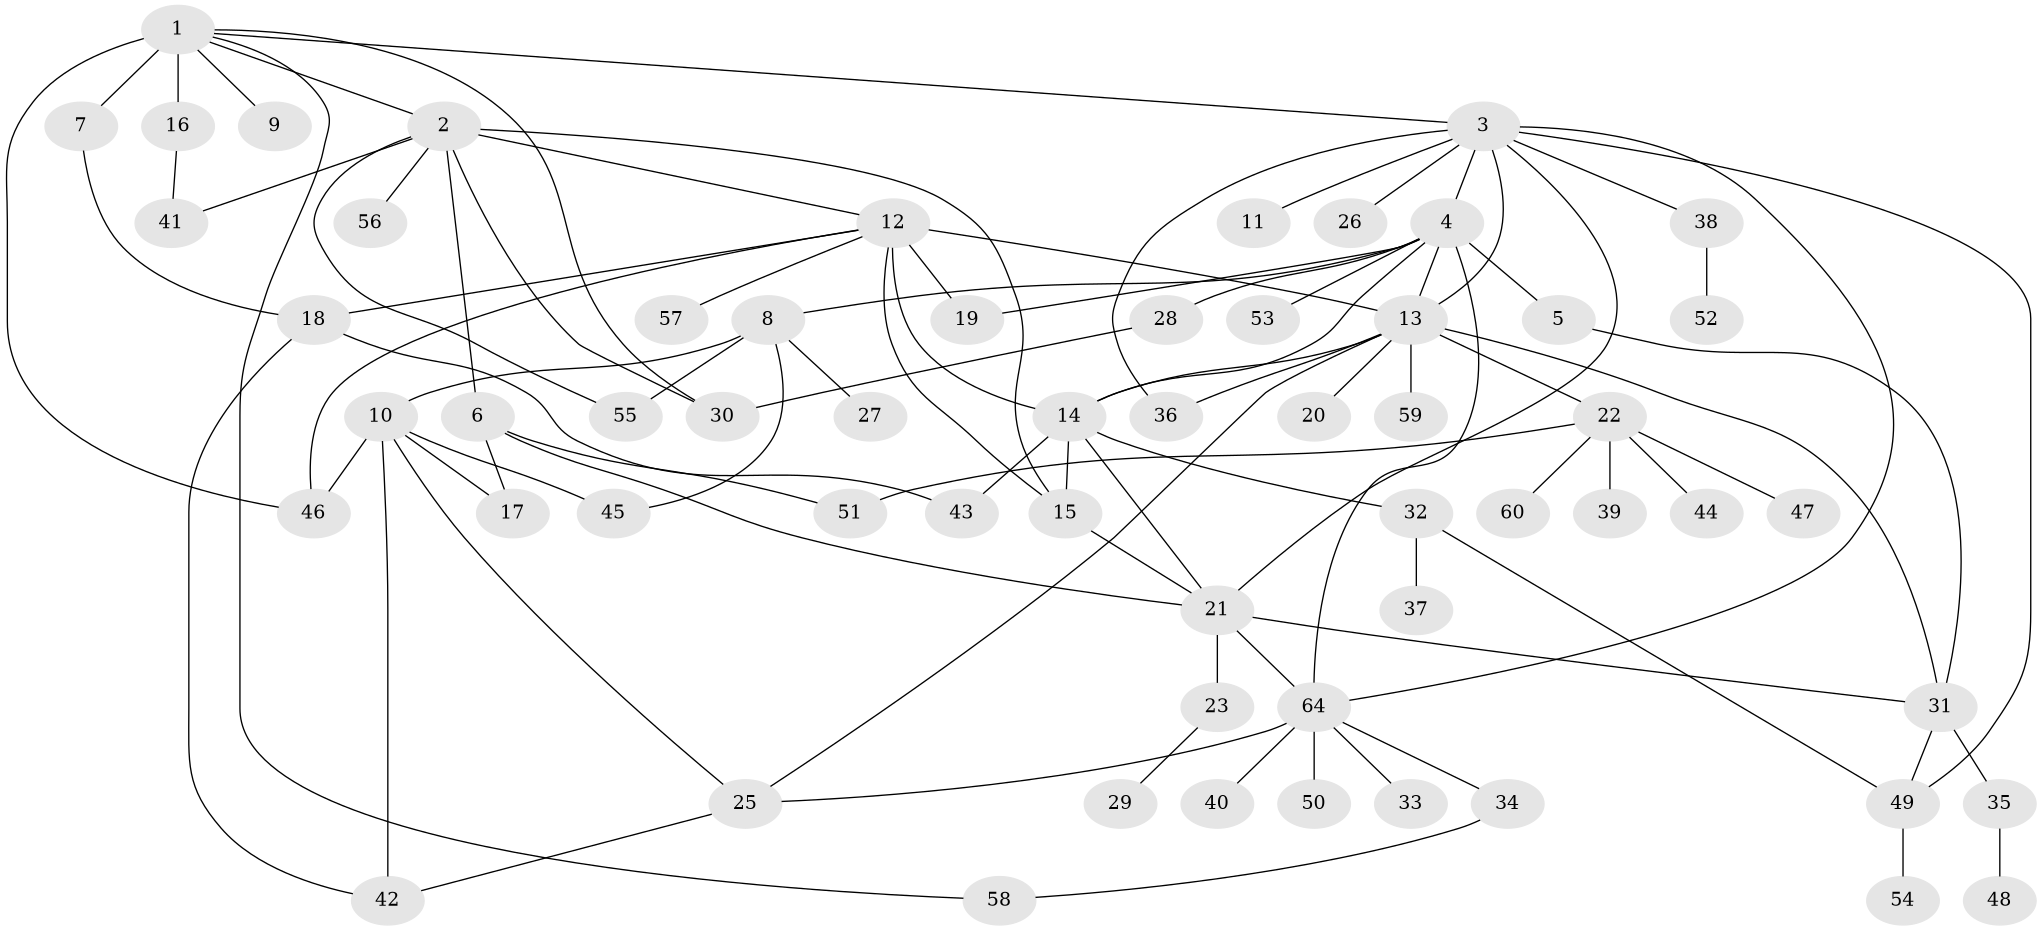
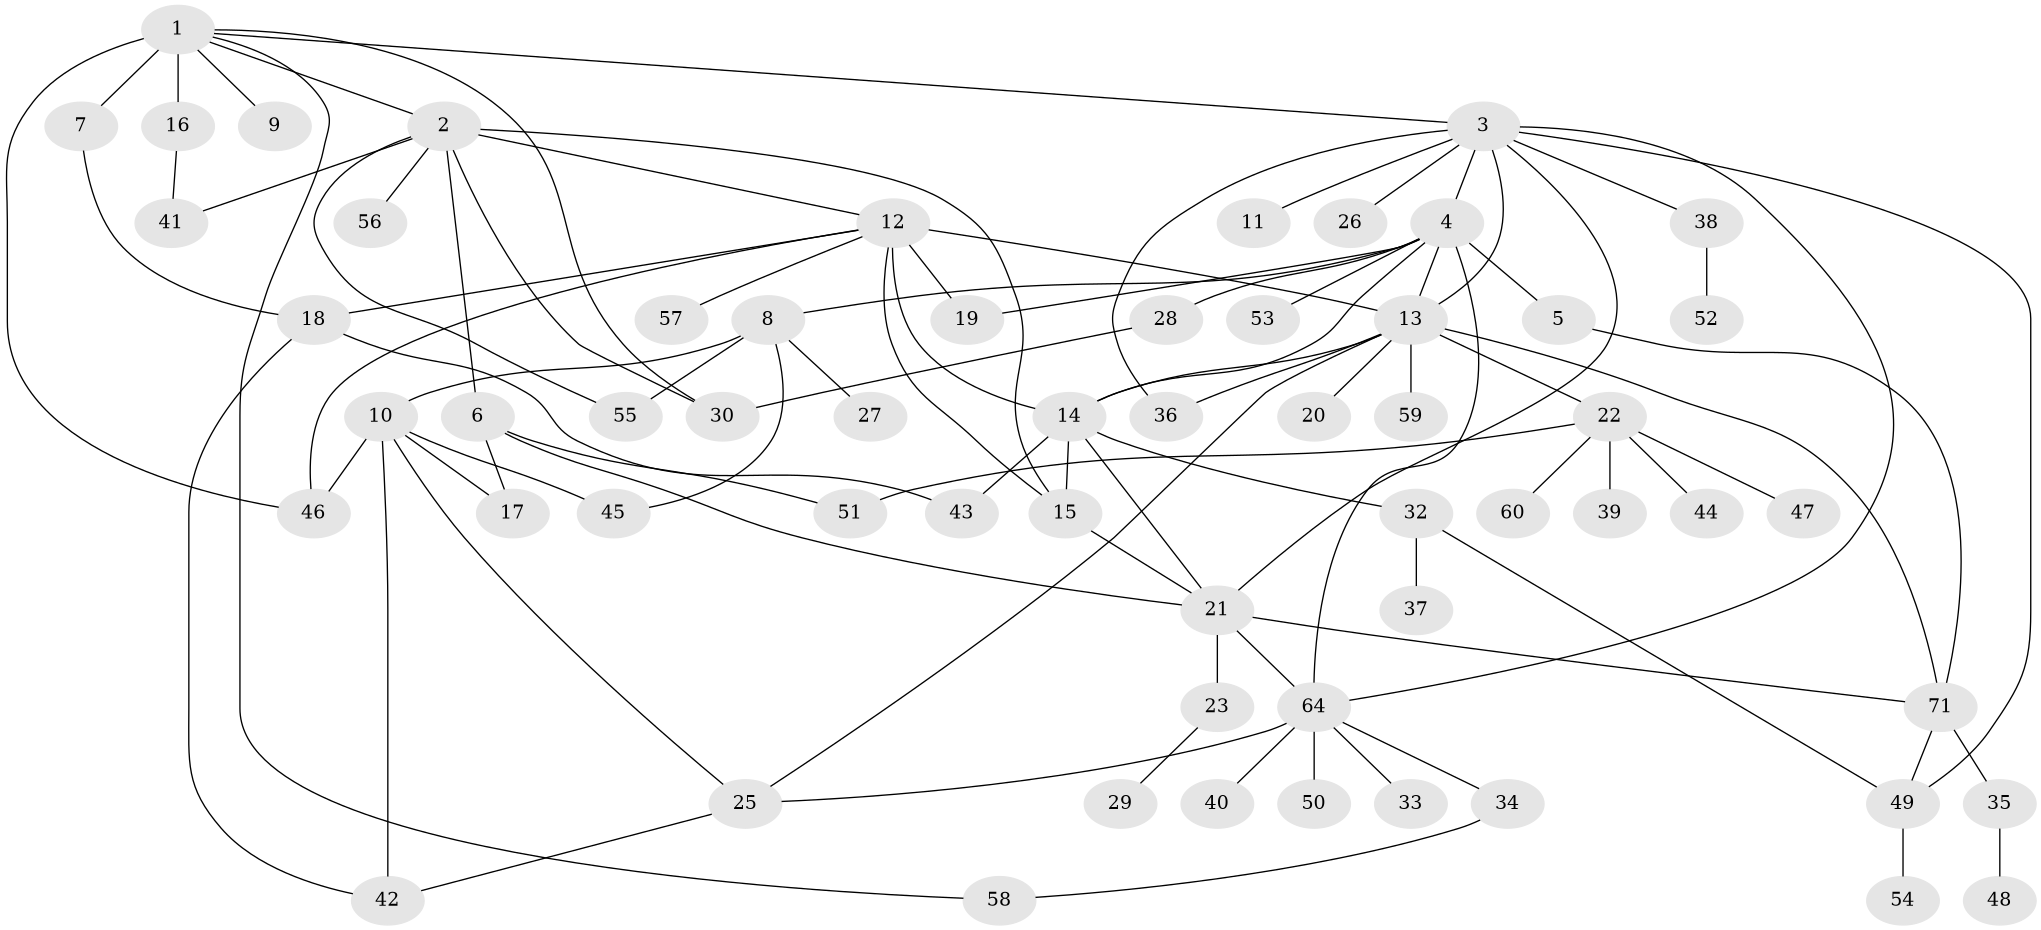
node "31": label "31" -> "71"
